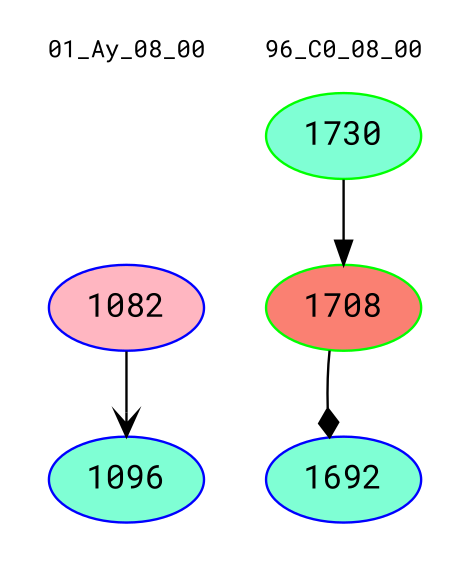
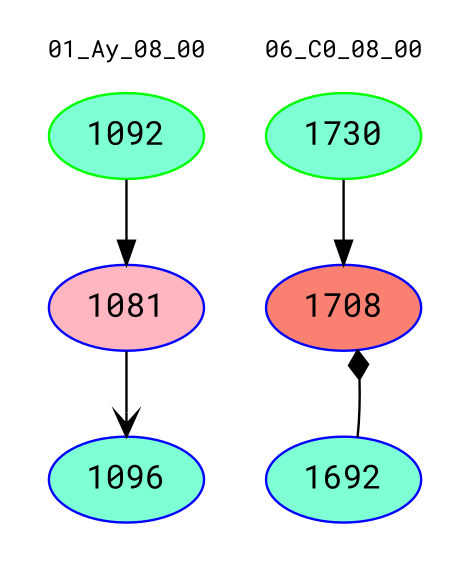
cluster "96_C0_08_00": label "96_C0_08_00" -> "06_C0_08_00"
node "1092": added
node "1082": label "1082" -> "1081"
node "1708": color green -> blue
edge "1708" -> "1692": reversed
